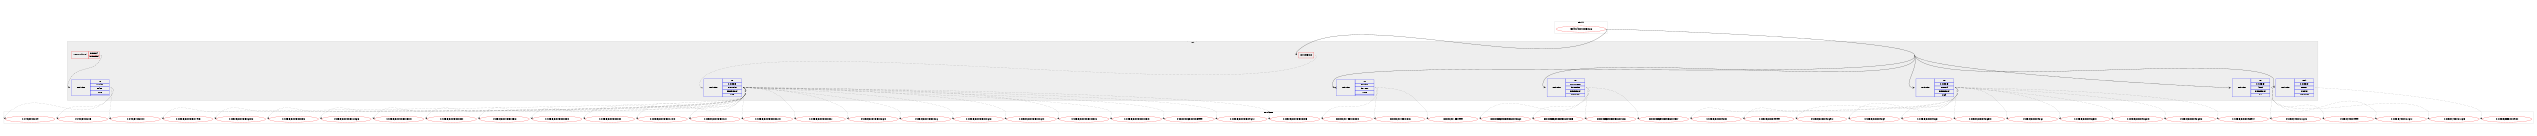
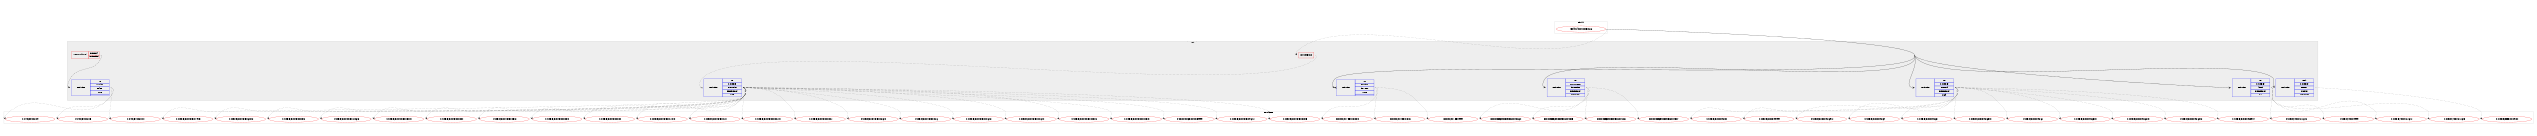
edge "net-libs/libosmocore-0.6.6" -> "any_of_group": style solid -> dotted
